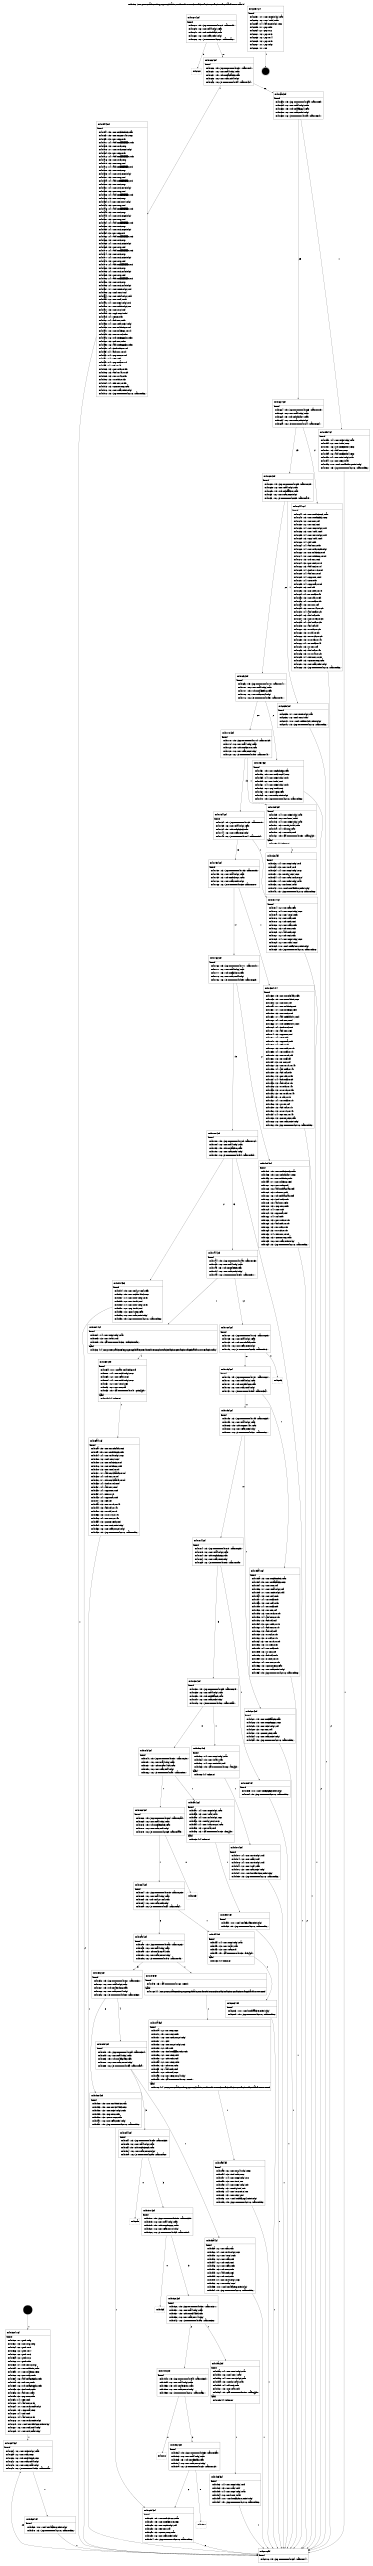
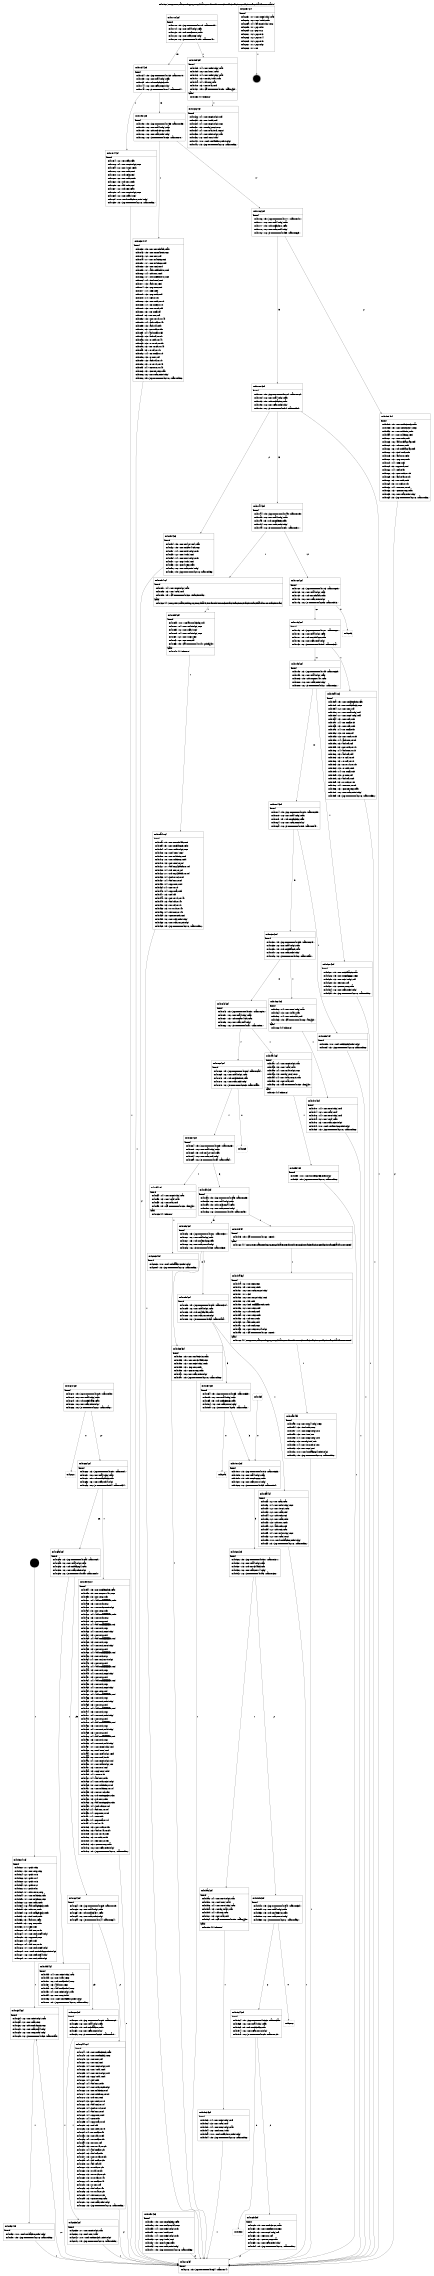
node "0x4016fc [28]": removed
edge "0x401910 [28]" -> "0x401b3f": reversed
edge "0x401b8e [30]" -> "0x401ceb [30]": now "0x401b8e [30]" -> "0x402116 [5]"
